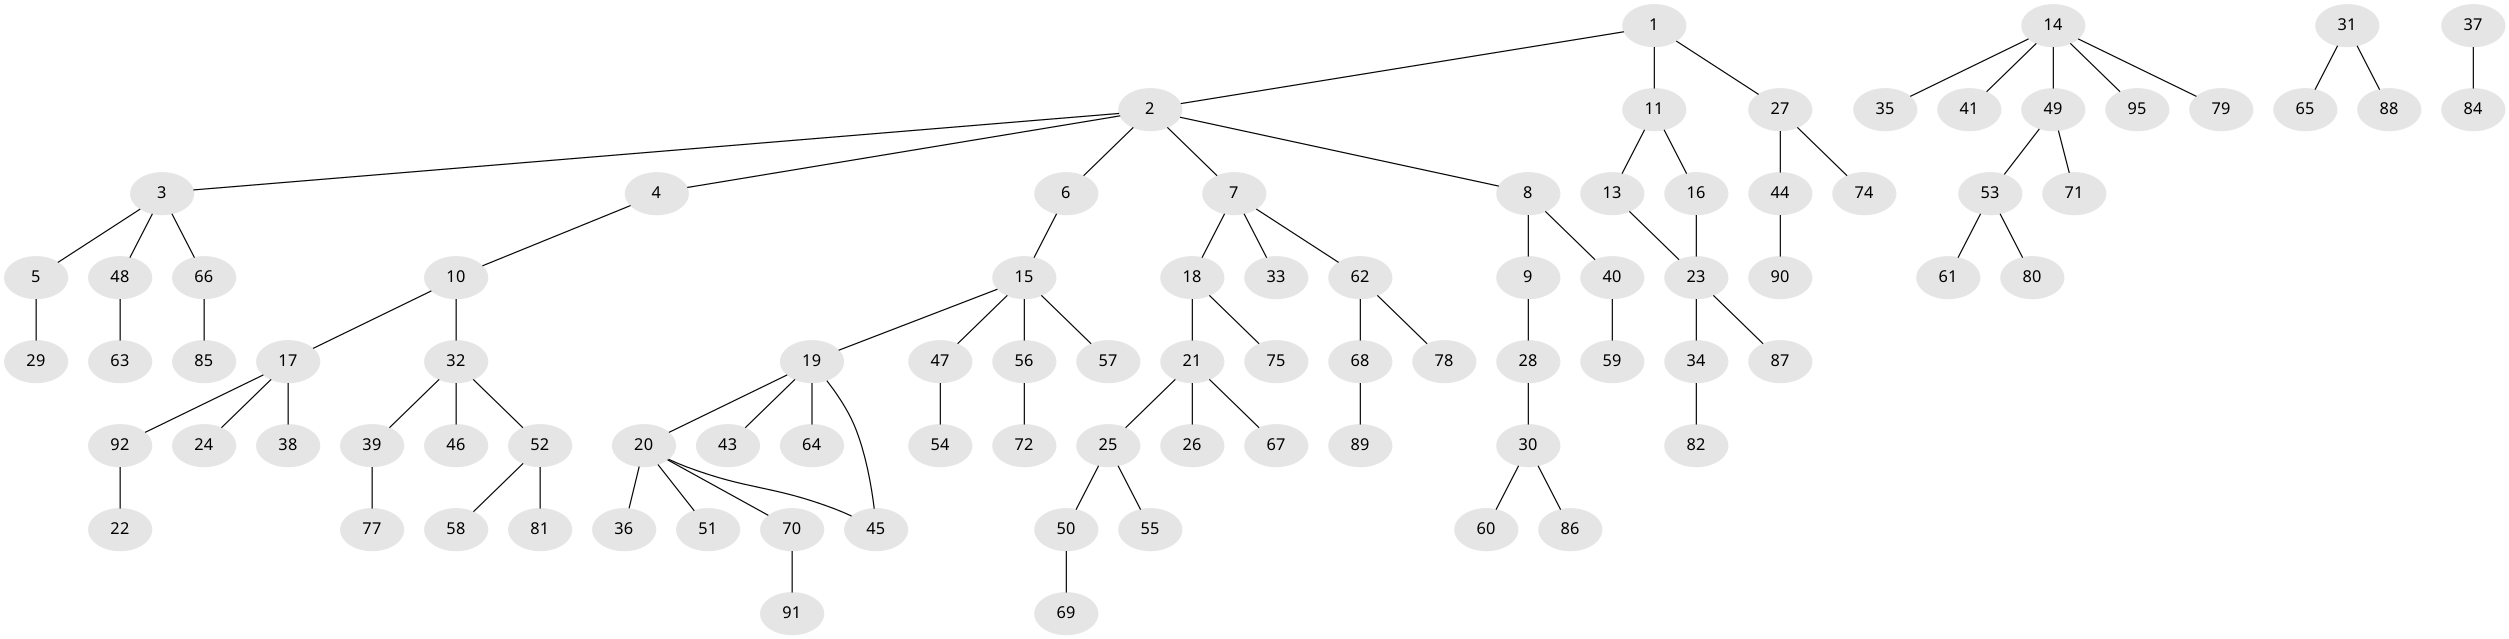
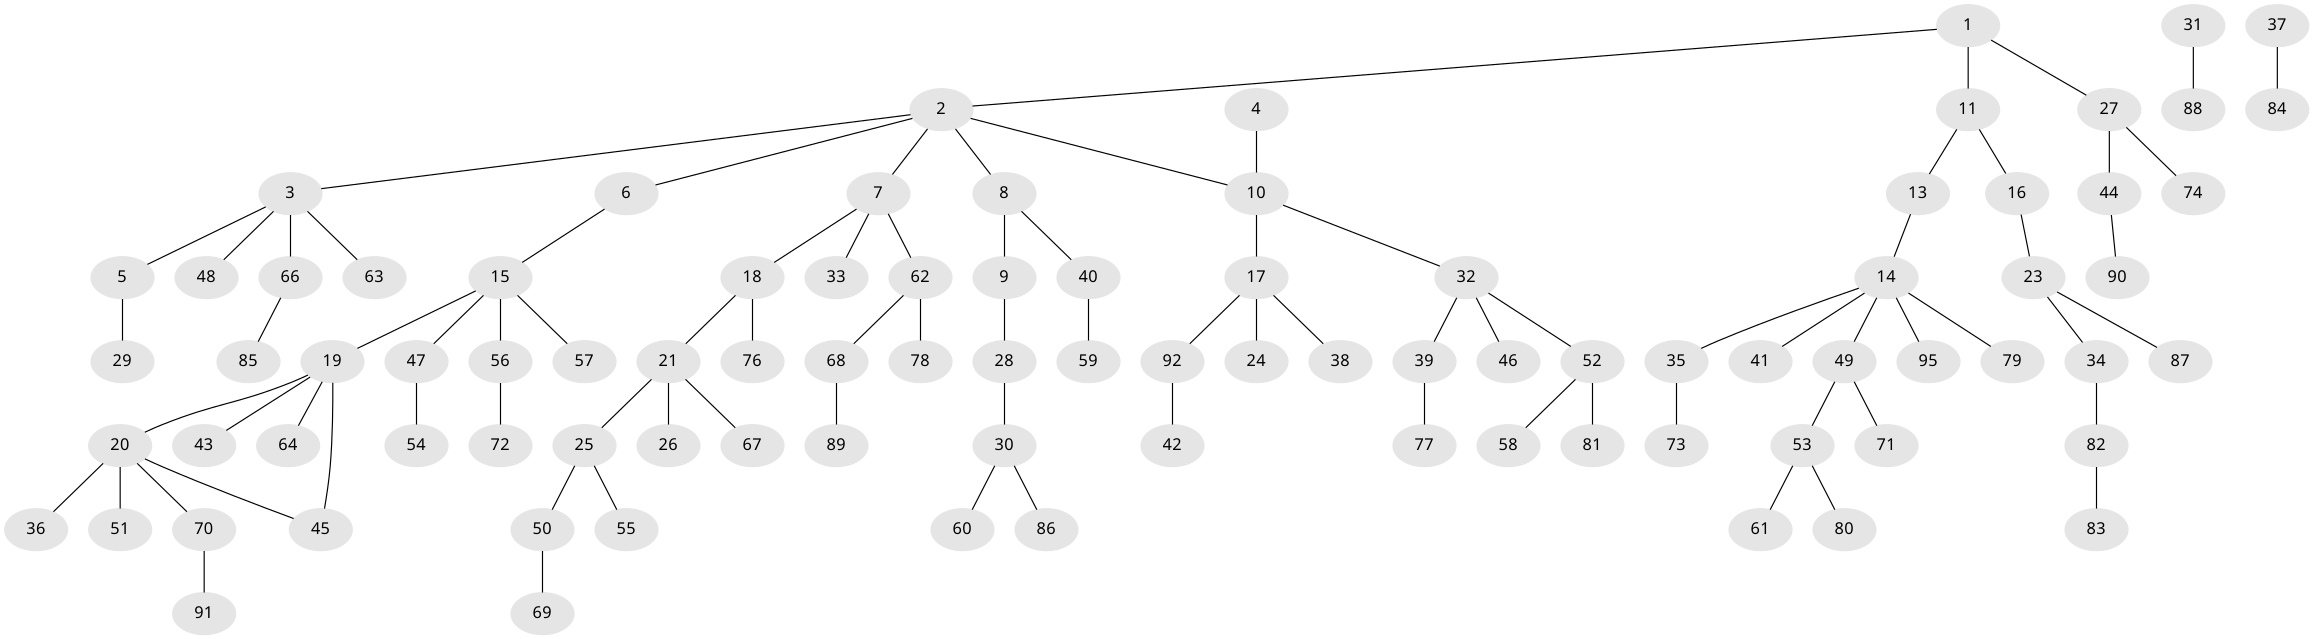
node "65": removed
edge "2" -- "4": now "2" -- "10"
edge "13" -- "23": now "13" -- "14"
edge "48" -- "63": now "3" -- "63"
node "75": label "75" -> "76"
node "73": added
node "22": label "22" -> "42"
node "83": added
